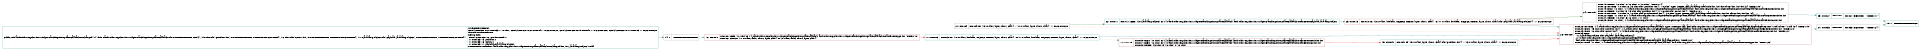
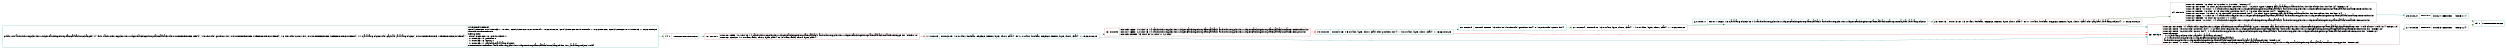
node "15: ?": text "INLINE_EXIT_BLOCK" -> "MTH_EXIT_BLOCK"
node "20: 0x000d": added
